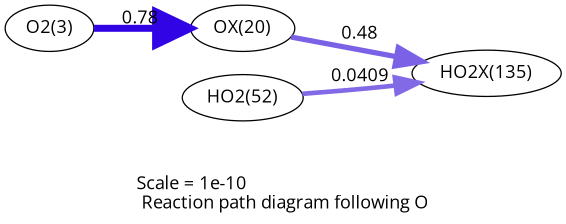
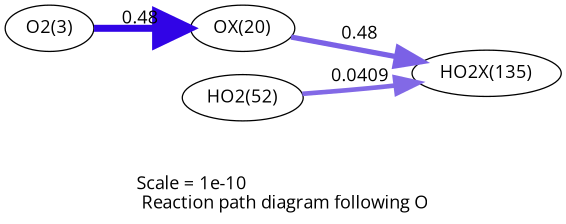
edge "O2(3)" -> "OX(20)": label " 0.78" -> " 0.48"
